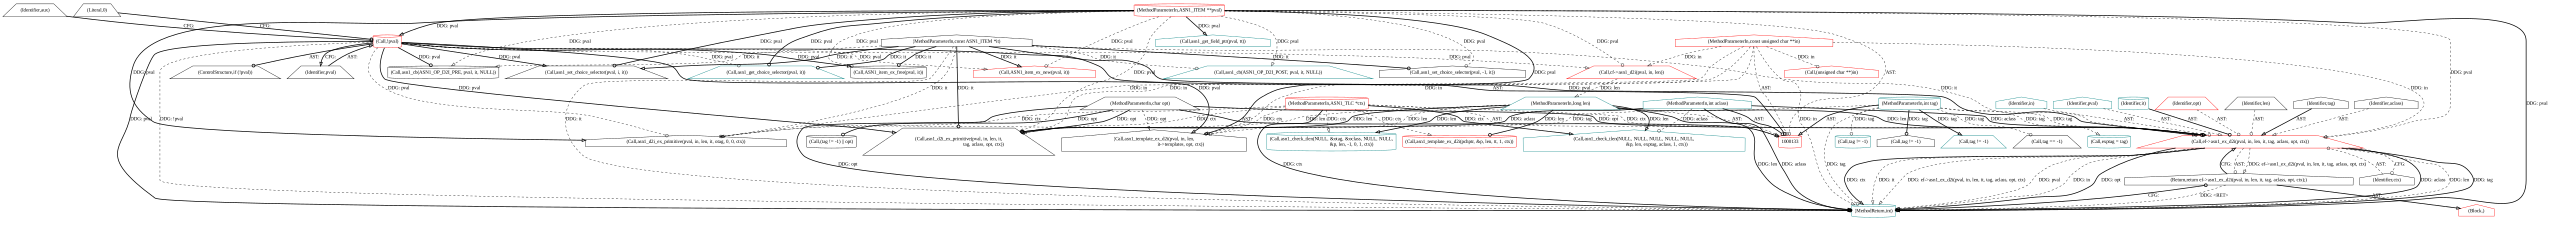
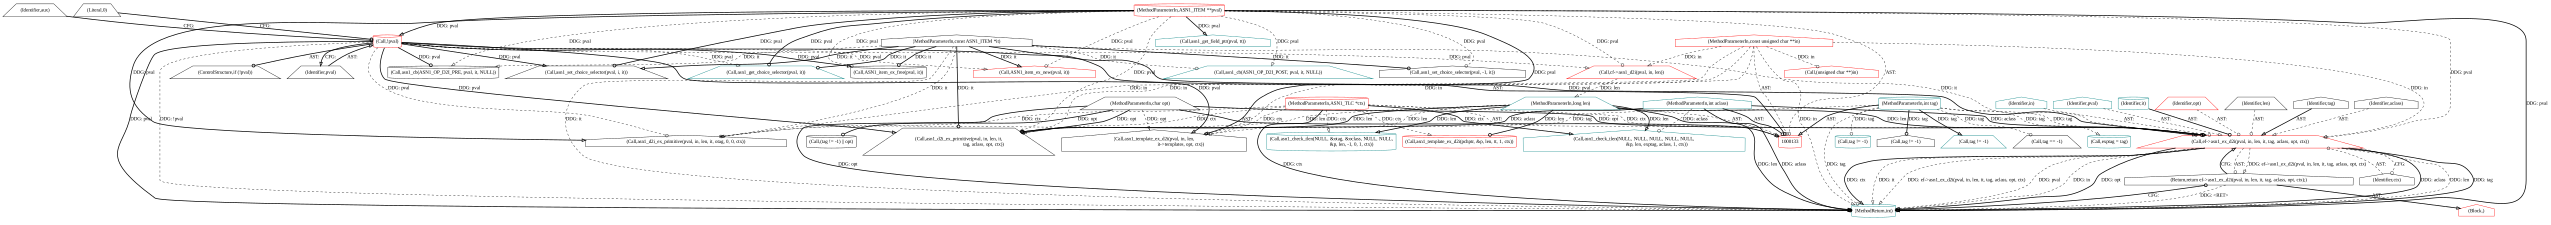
edge "(Call,!pval)" -> "(Call,asn1_get_choice_selector(pval, it))": arrowhead odot -> onormal
